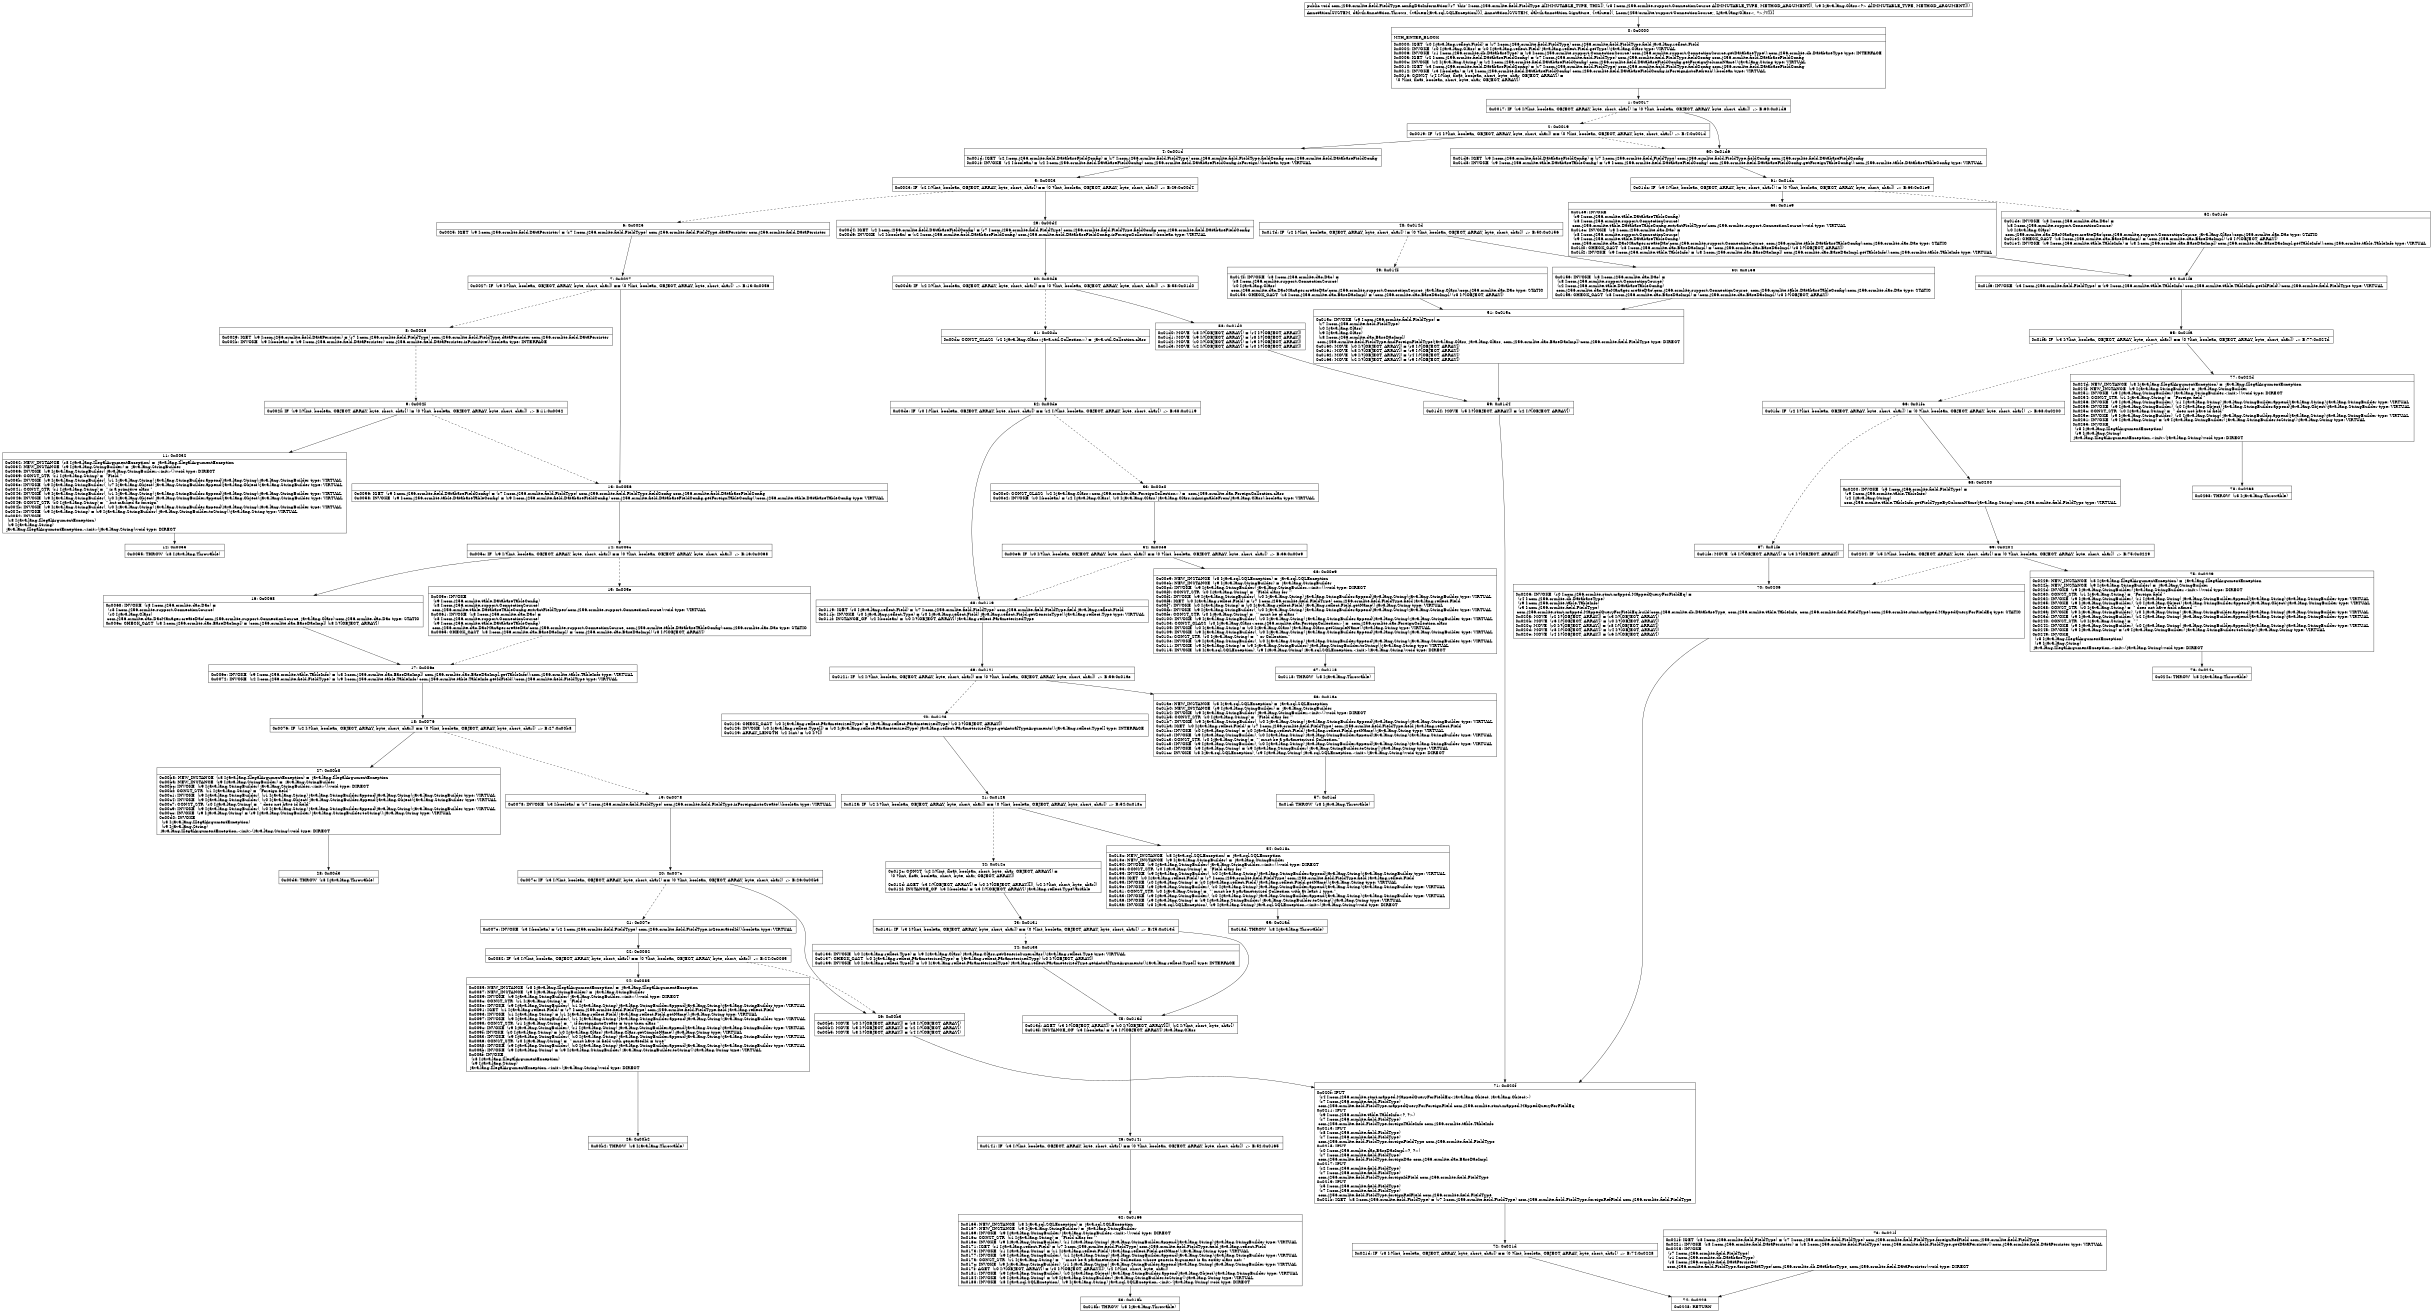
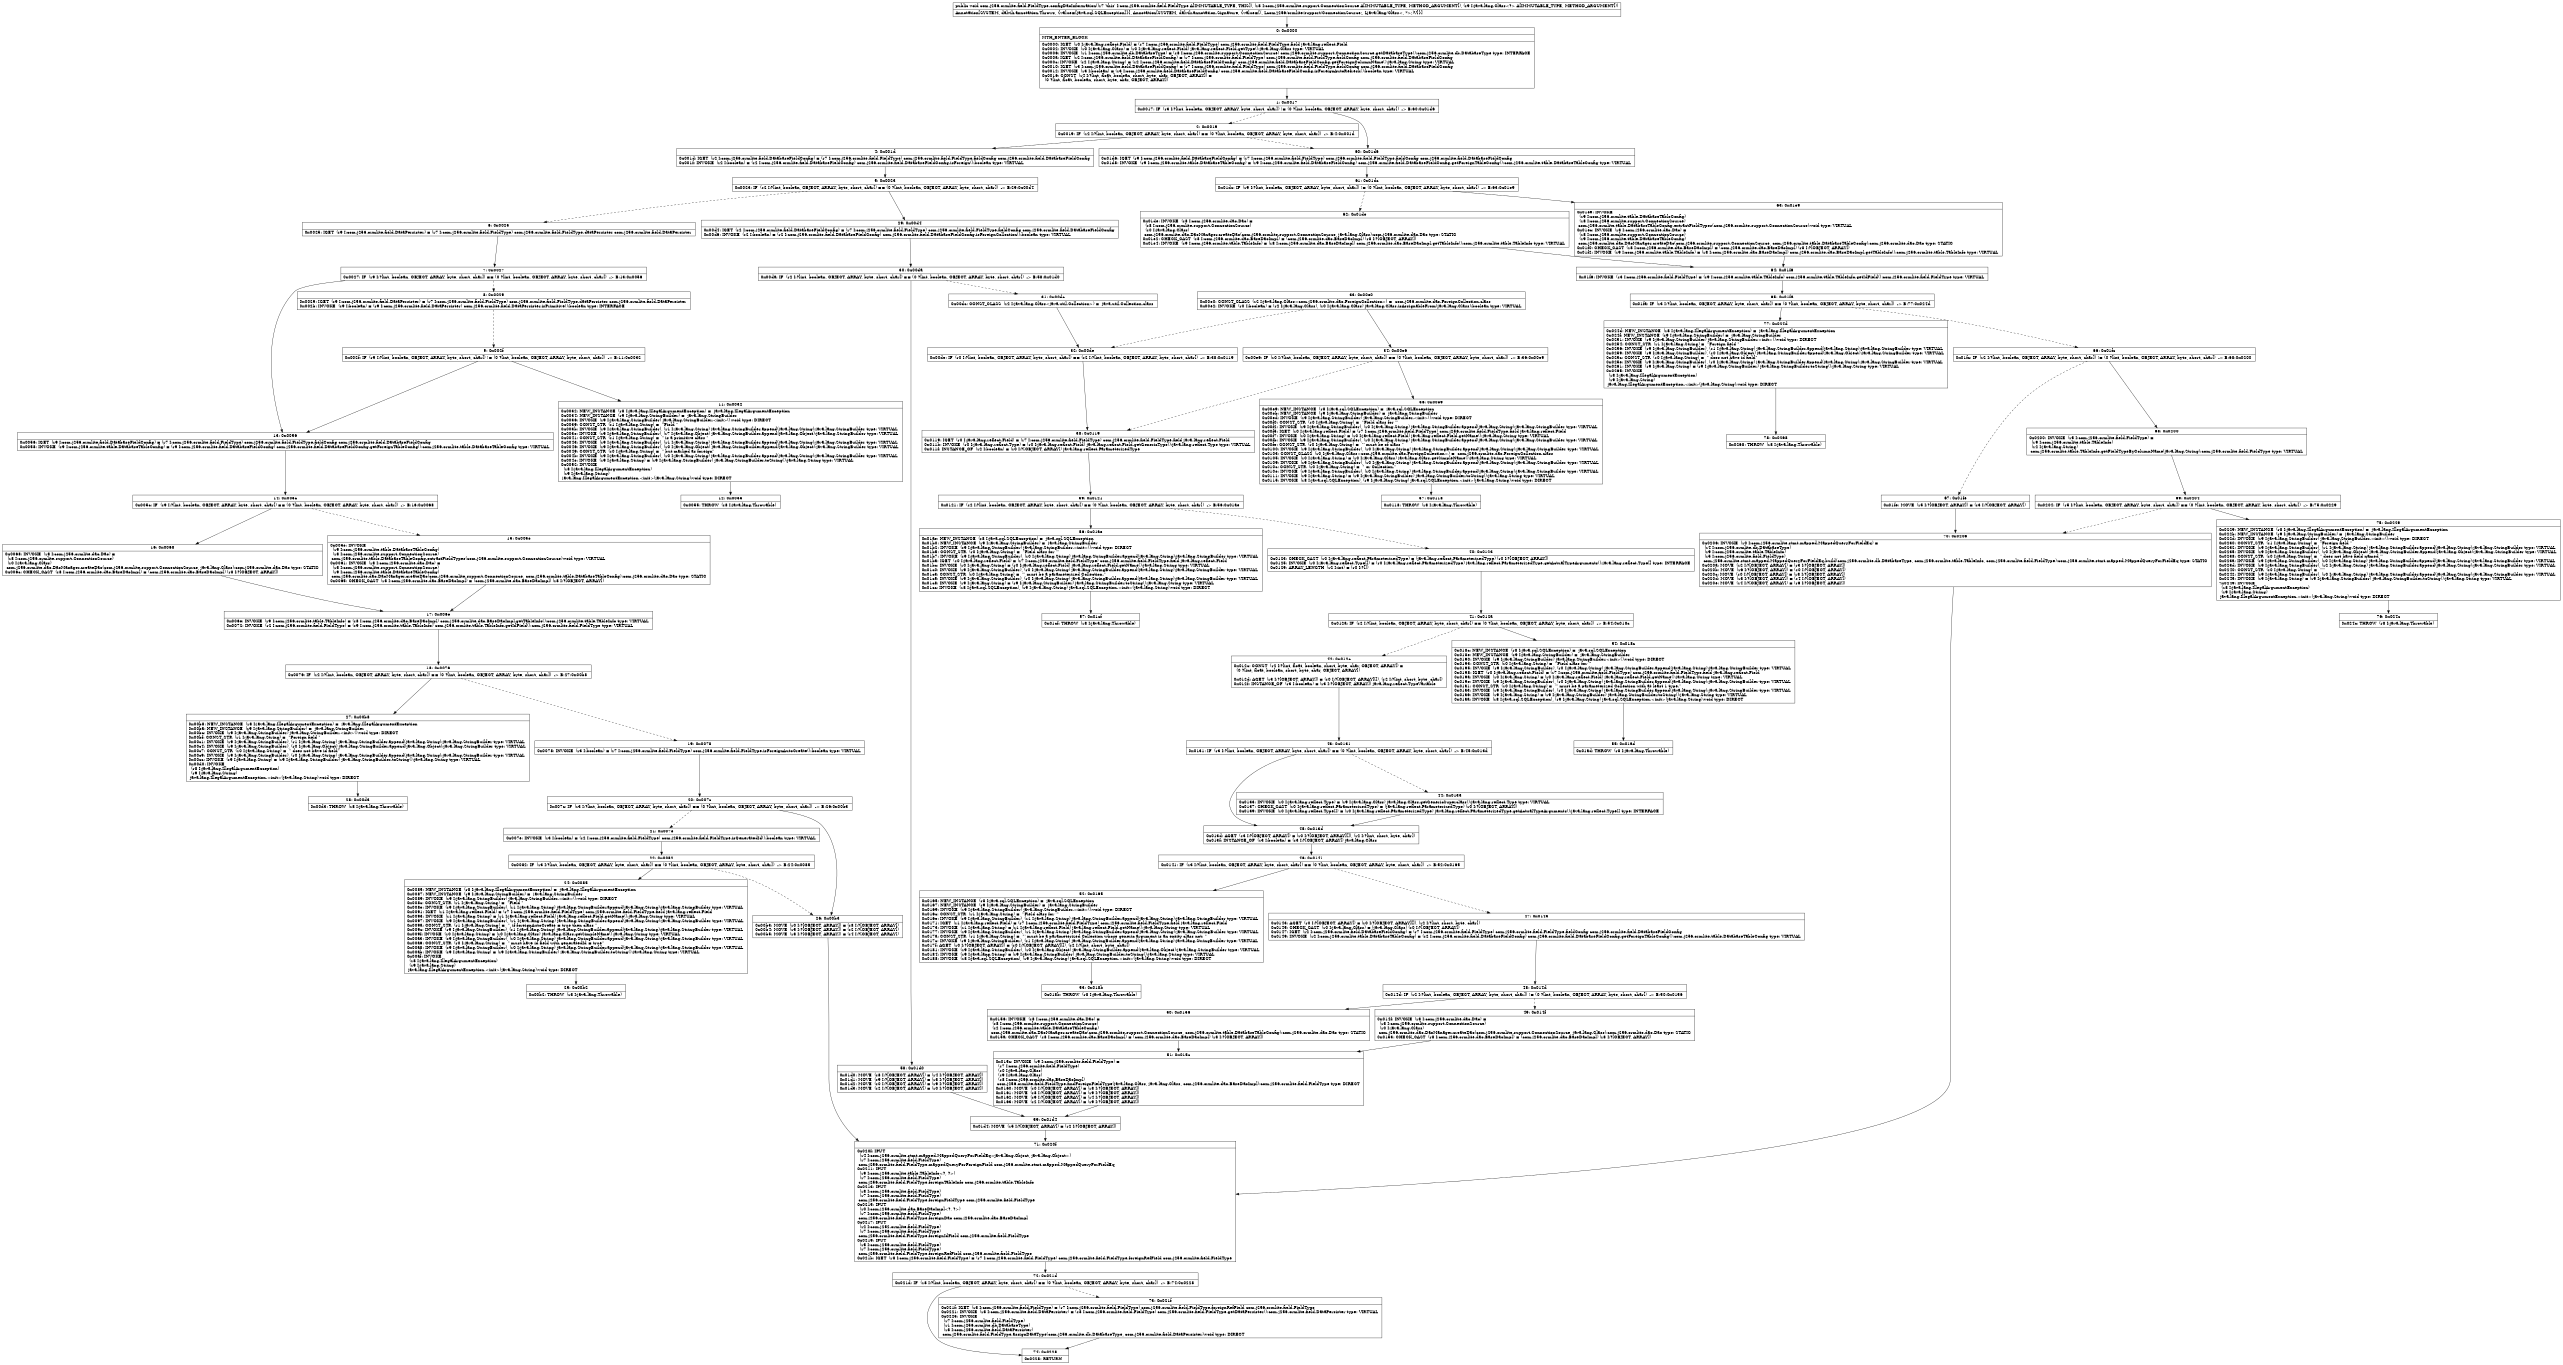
edge "32: 0x00de" -> "33: 0x00e0": reversed
edge "9: 0x002f" -> "13: 0x0056": style dashed -> solid
node "75: 0x0229": text "0x0249: INVOKE" -> "7x0249: INVOKE"
edge "15: 0x005e" -> "17: 0x006e": style dashed -> solid
node "47: 0x0143": added
node "71: 0x020f": text "(r2 I:com.j256.ormlite.field.FieldType)" -> "(r2 I:com.j252.ormlite.field.FieldType)"
edge "72: 0x021d" -> "73: 0x021f": added
